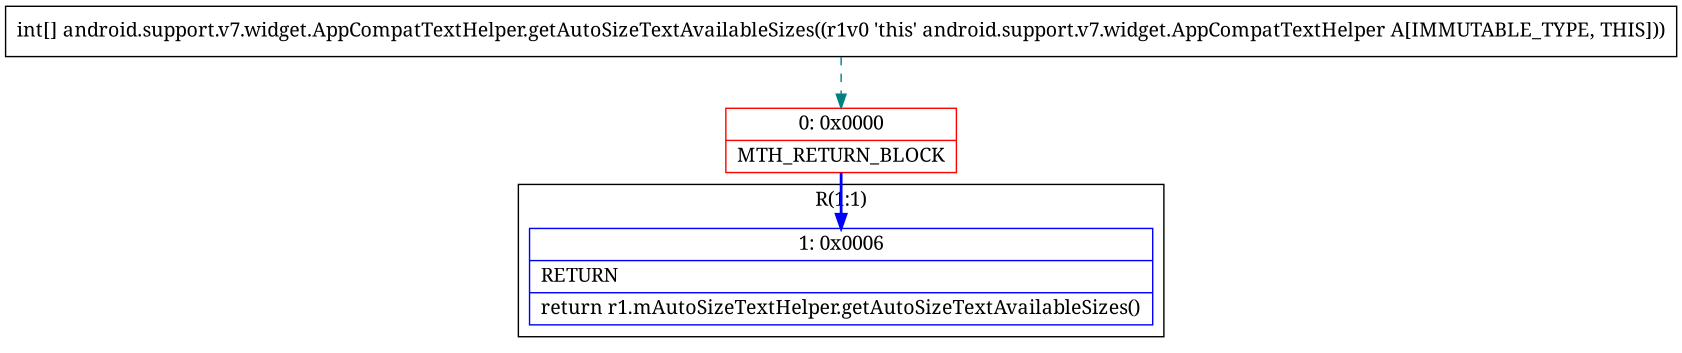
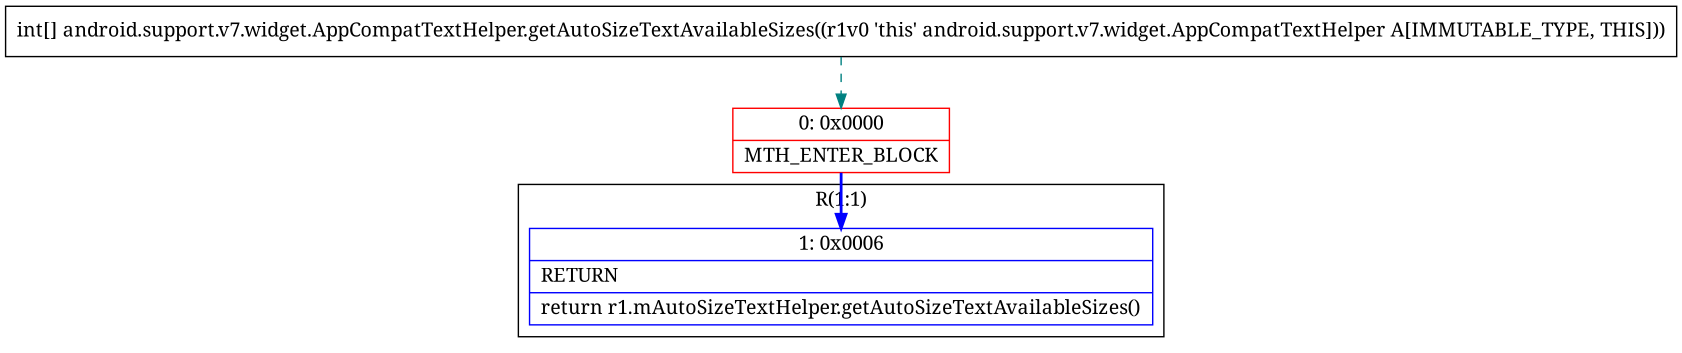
node "0: 0x0000": text "MTH_RETURN_BLOCK" -> "MTH_ENTER_BLOCK"
